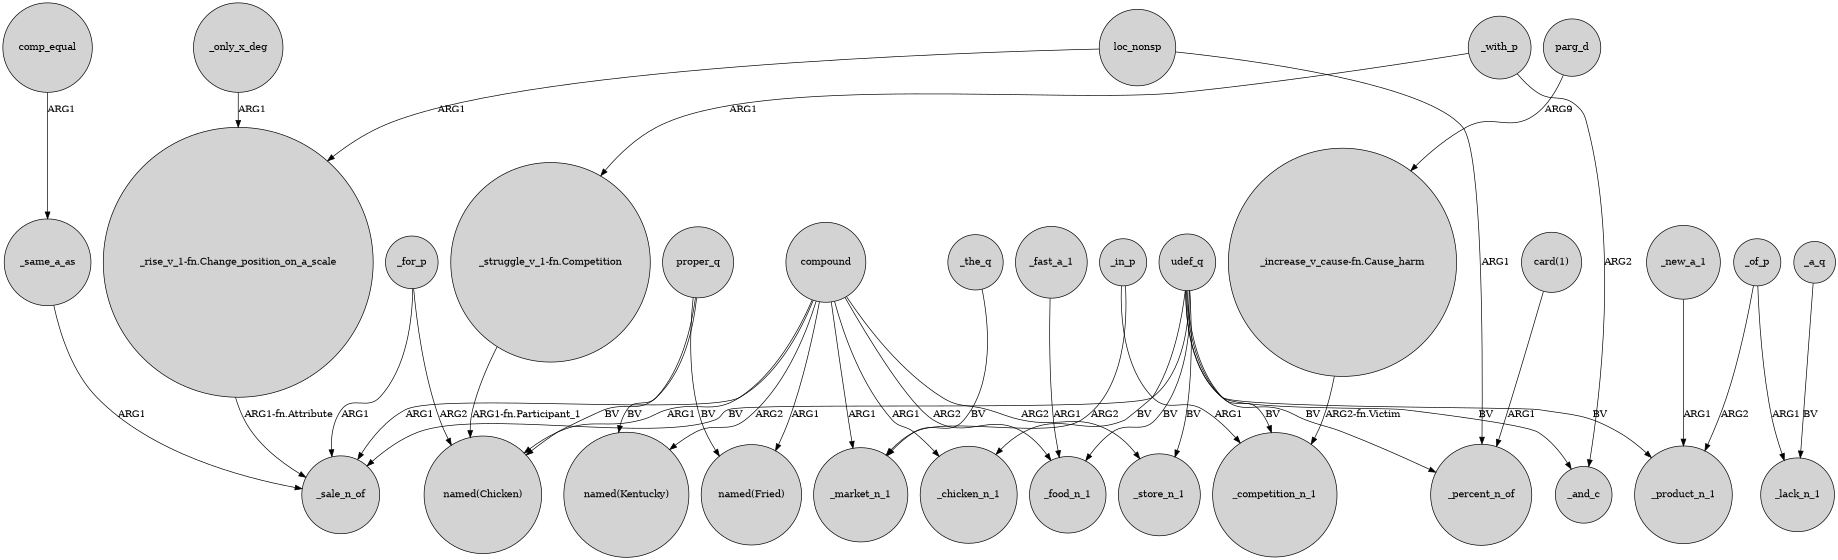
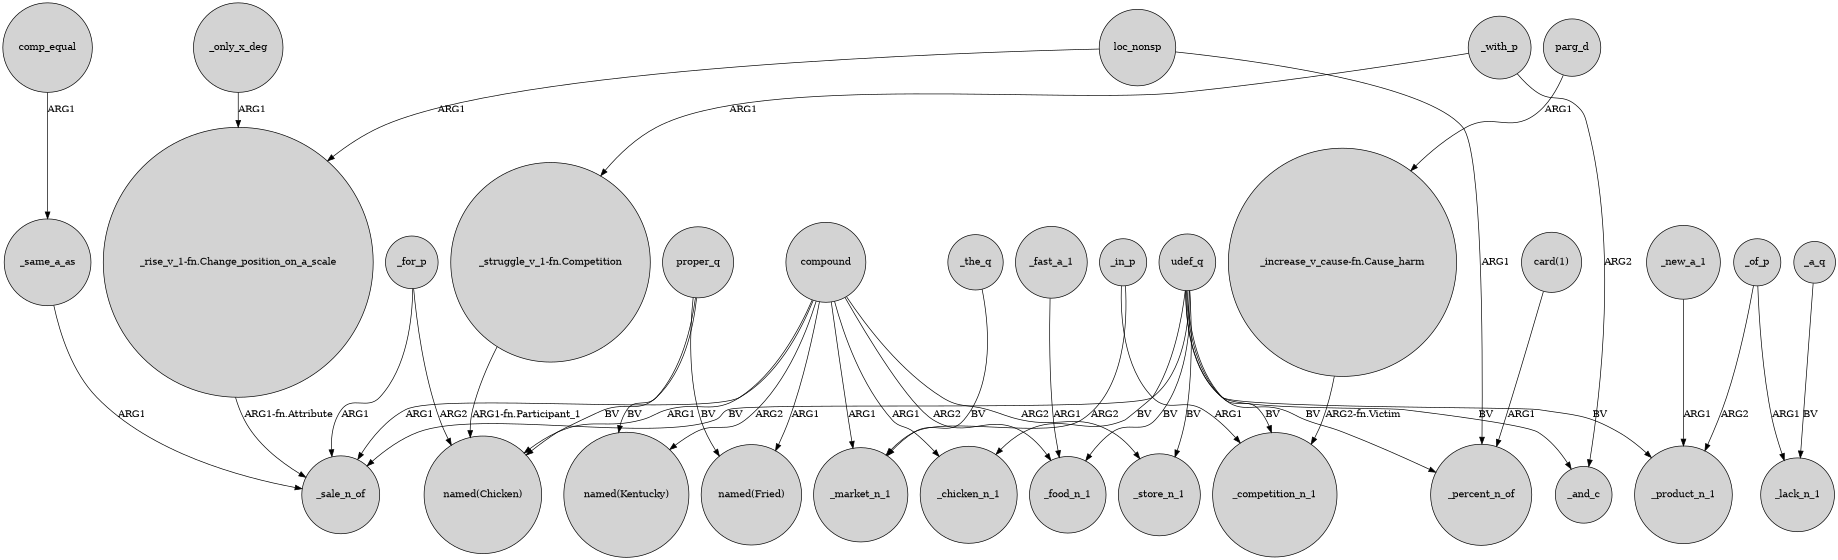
edge "parg_d" -> "_increase_v_cause-fn.Cause_harm": label "ARG9" -> "ARG1"
